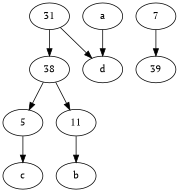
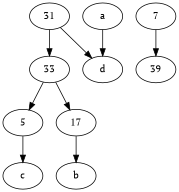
node "38": label "38" -> "33"
node "11": label "11" -> "17"
